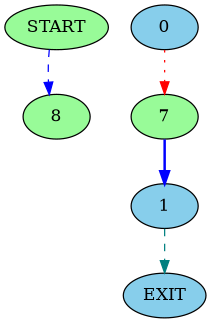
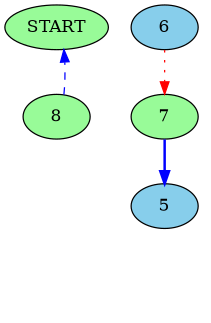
node "0": label "0" -> "6"
edge "START" -> "8": reversed
node "1": label "1" -> "5"
node "EXIT": removed
